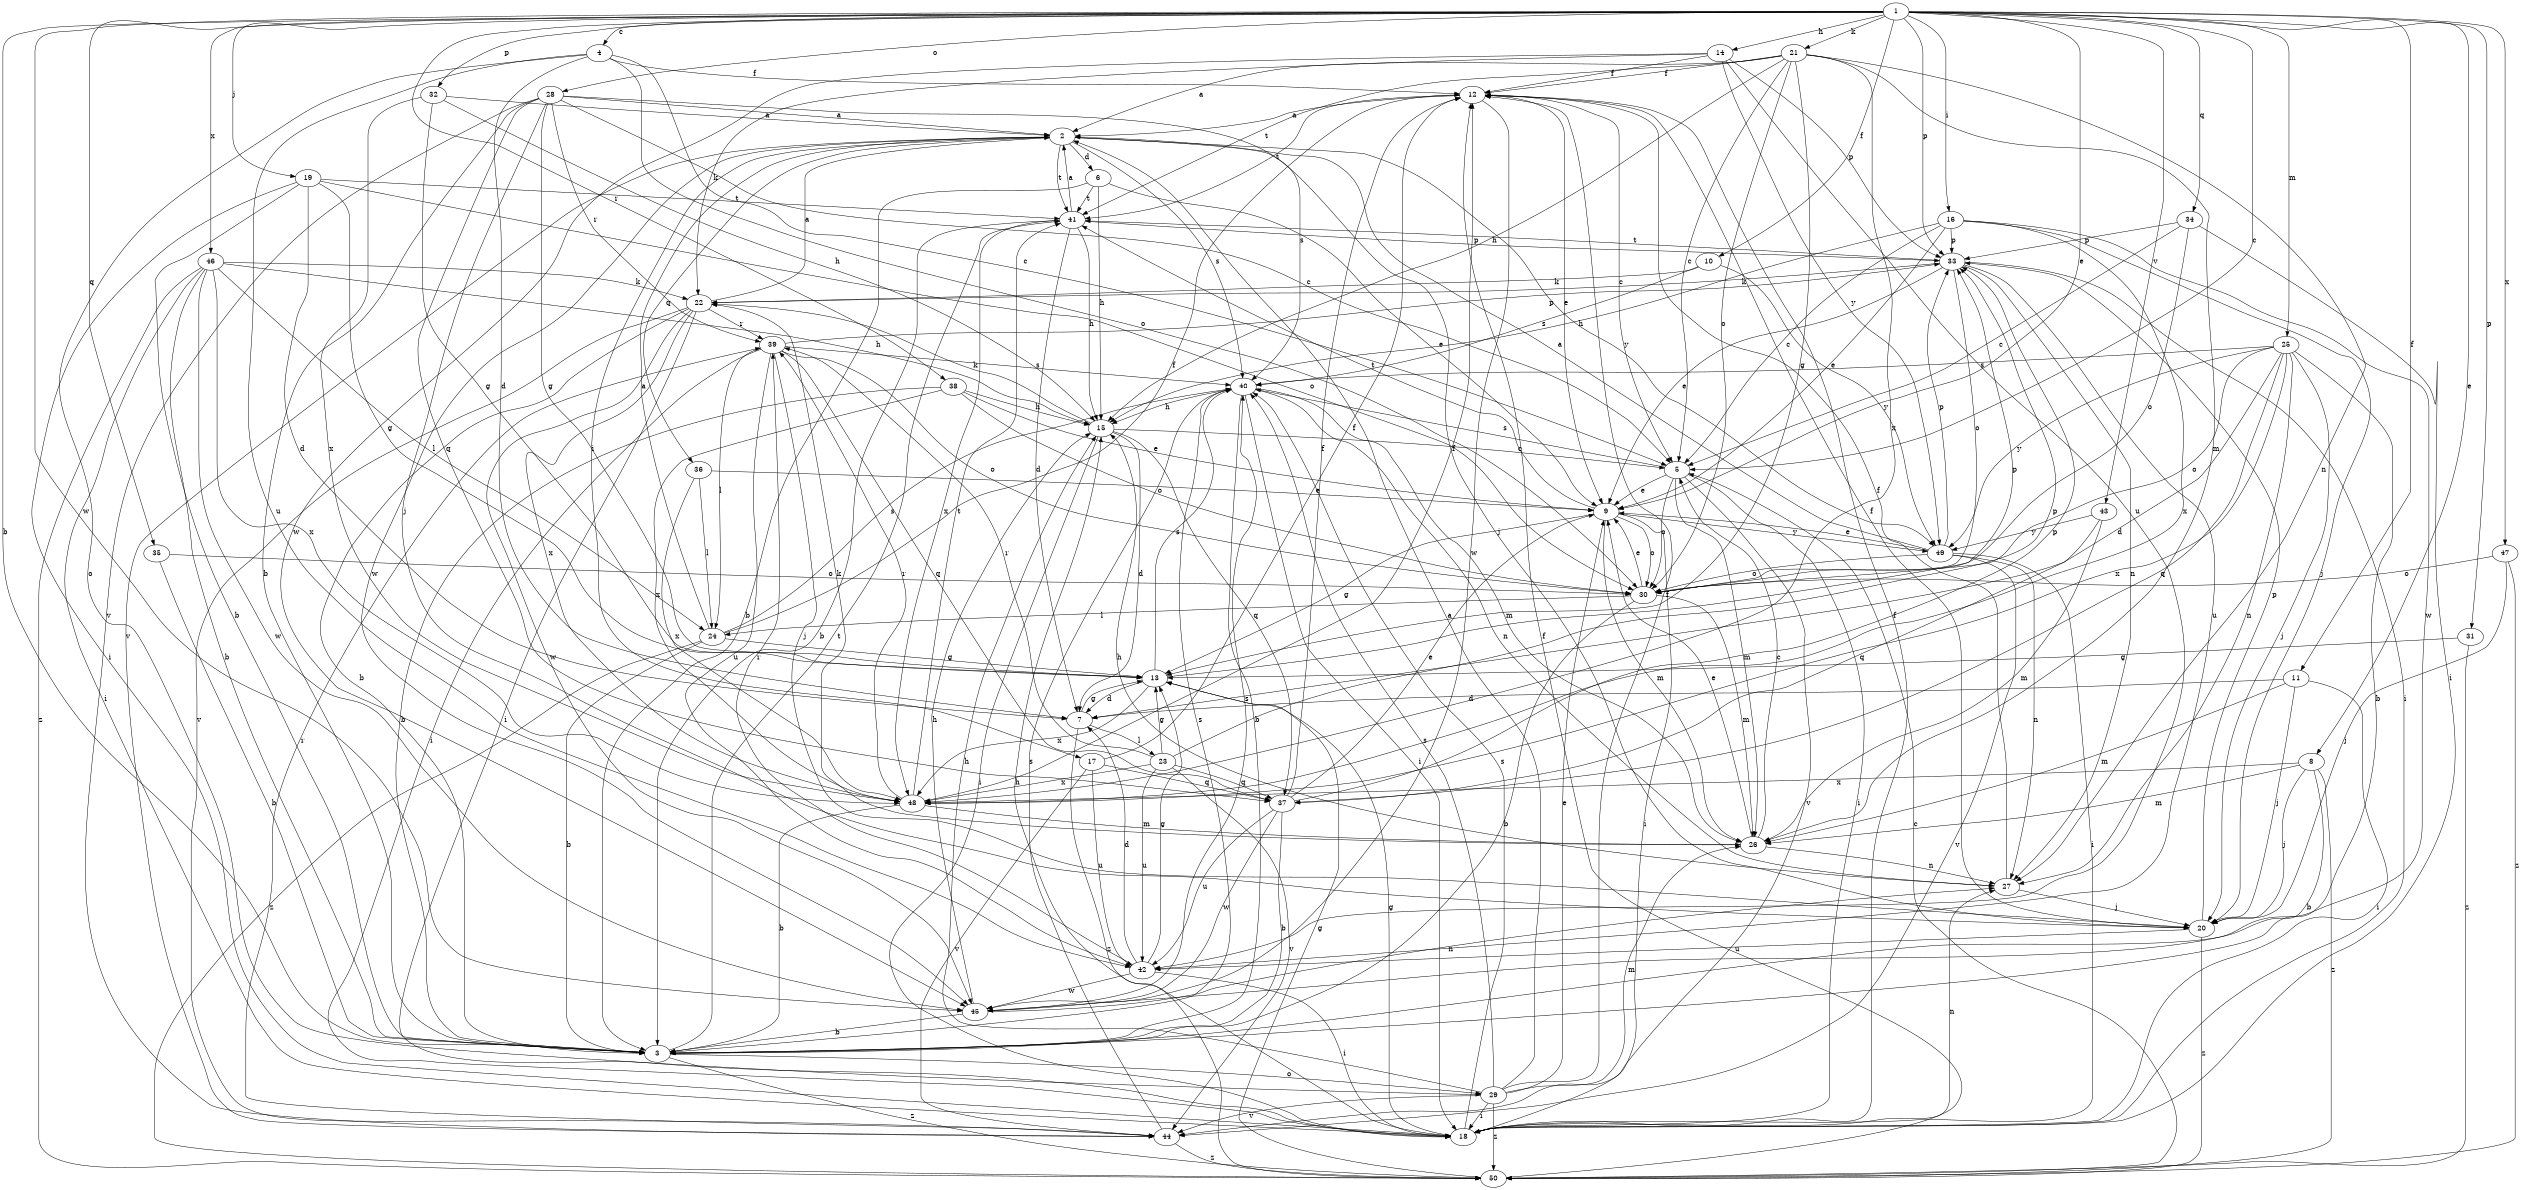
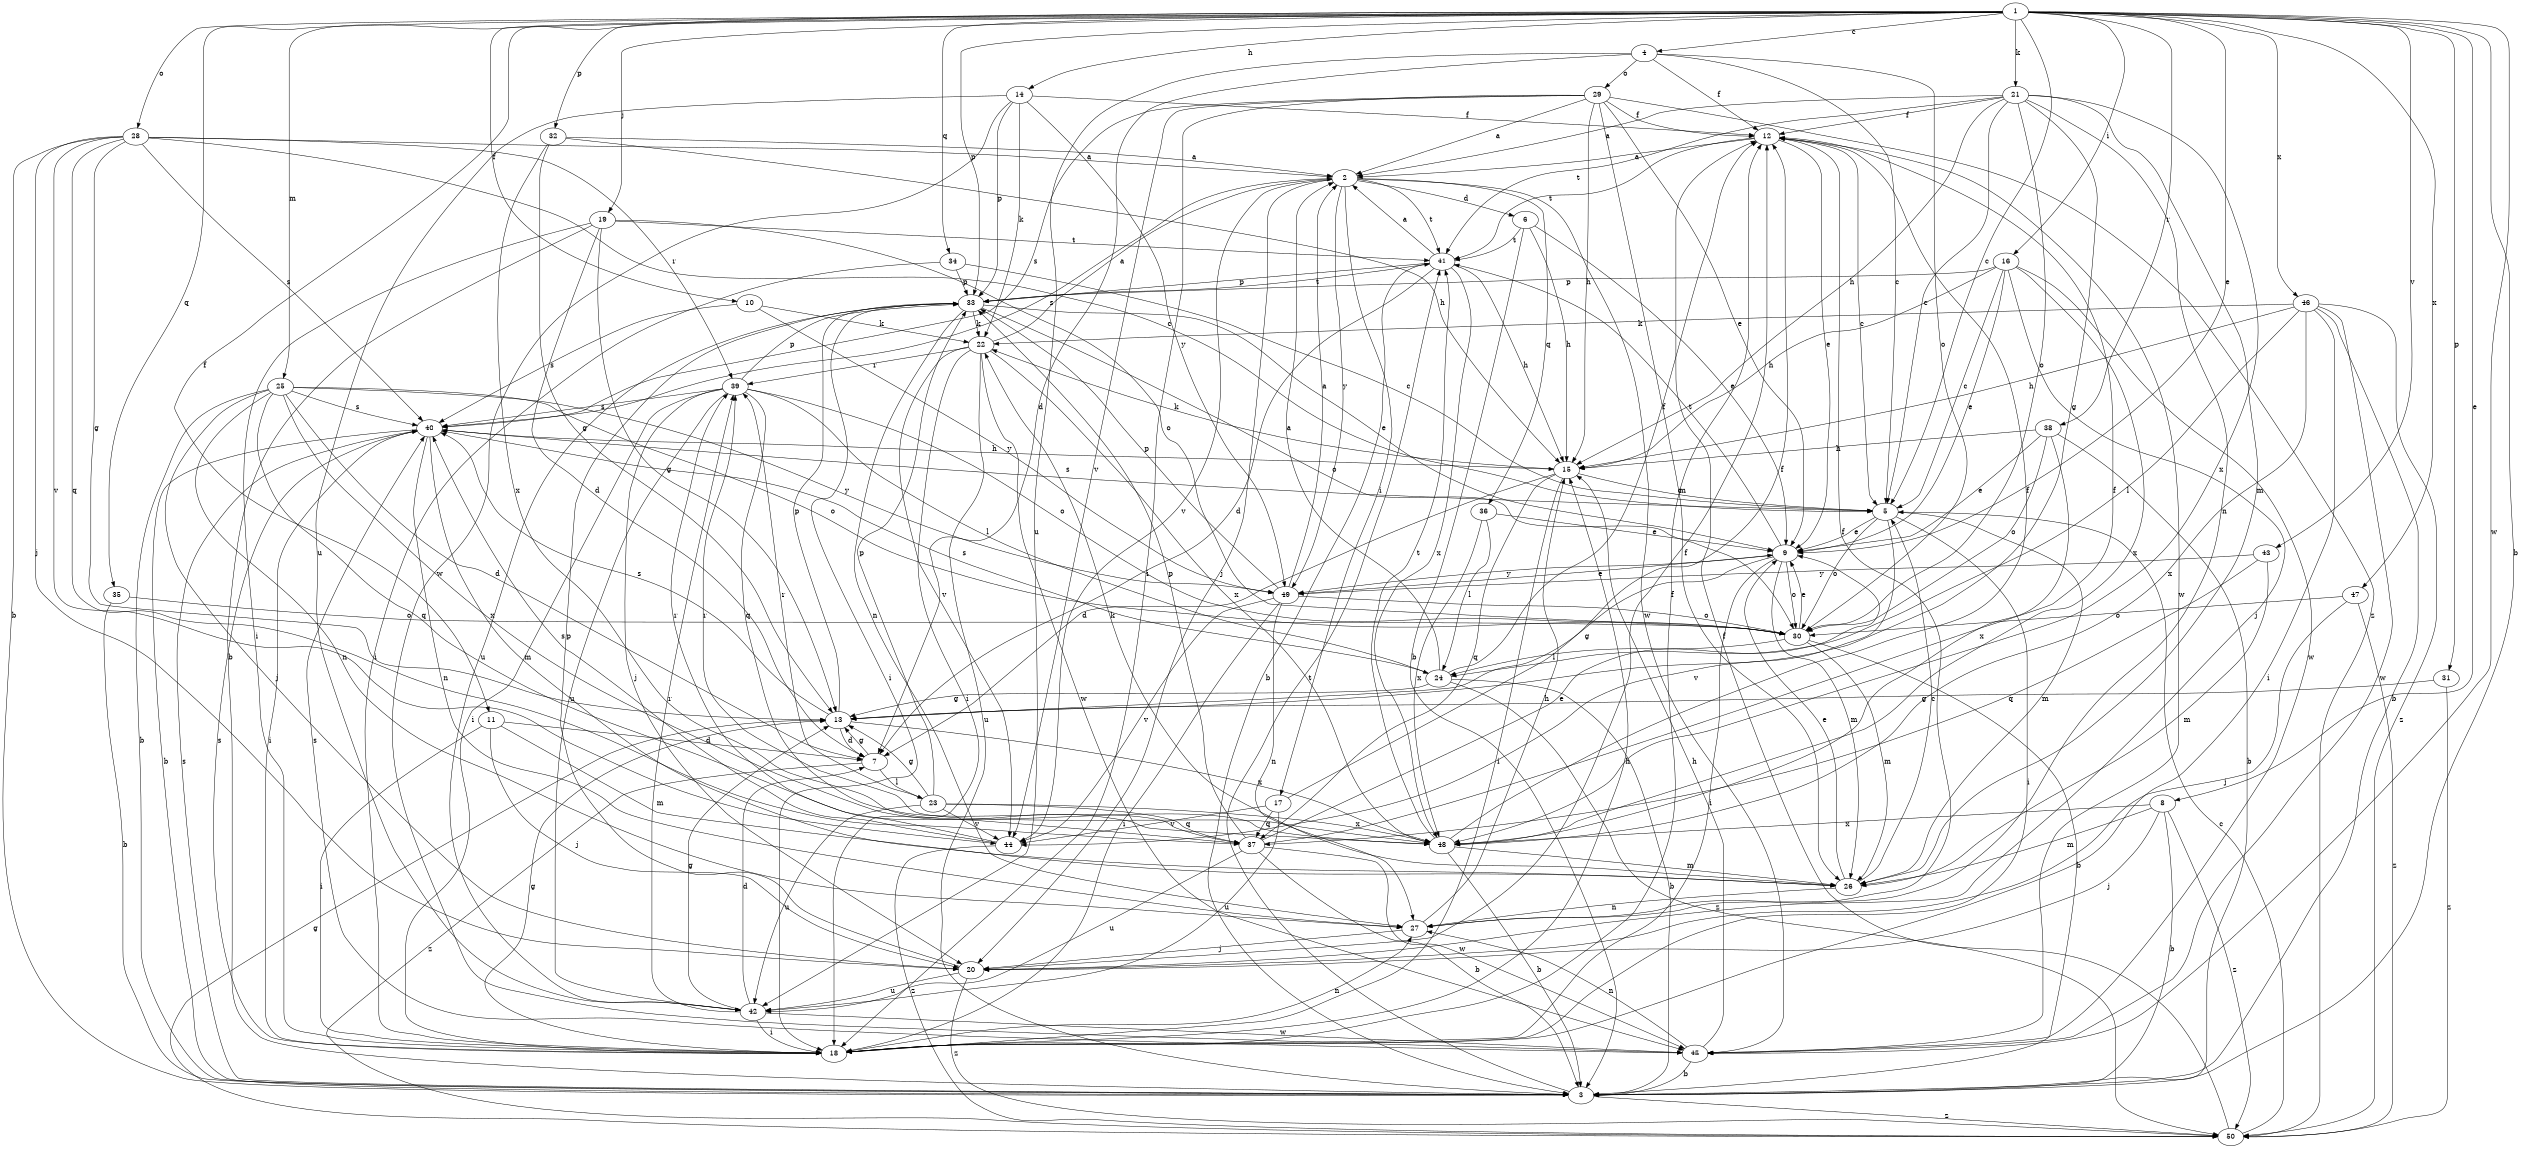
edge "34" -> "30": removed, label "o"
edge "22" -> "3": label "b" -> "u"
edge "3" -> "29": removed, label "o"
